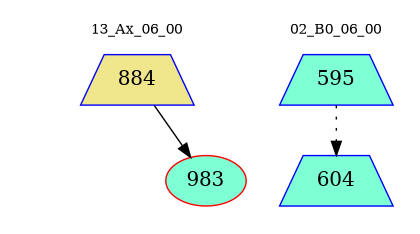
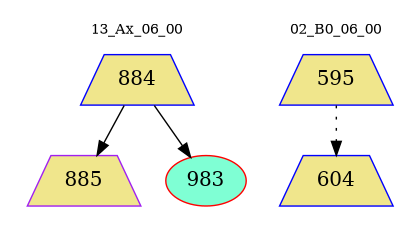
node "595": fillcolor aquamarine -> khaki
node "885": added
node "604": fillcolor aquamarine -> khaki
